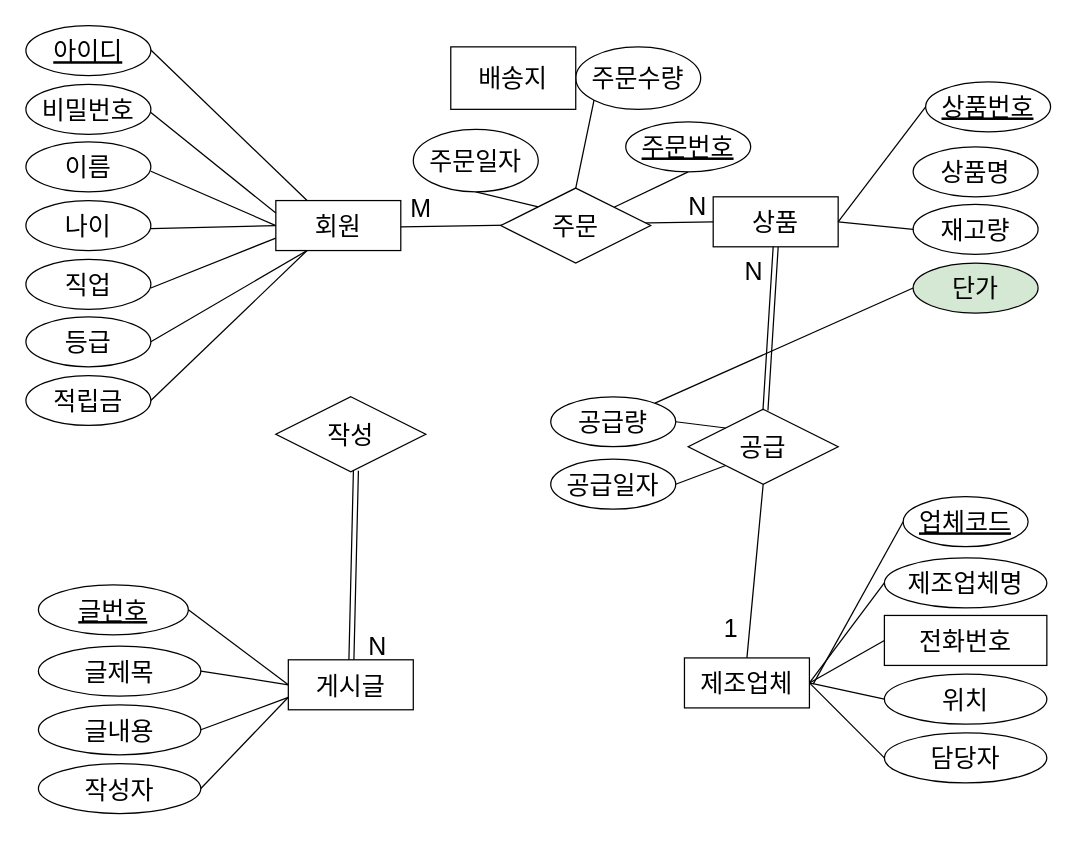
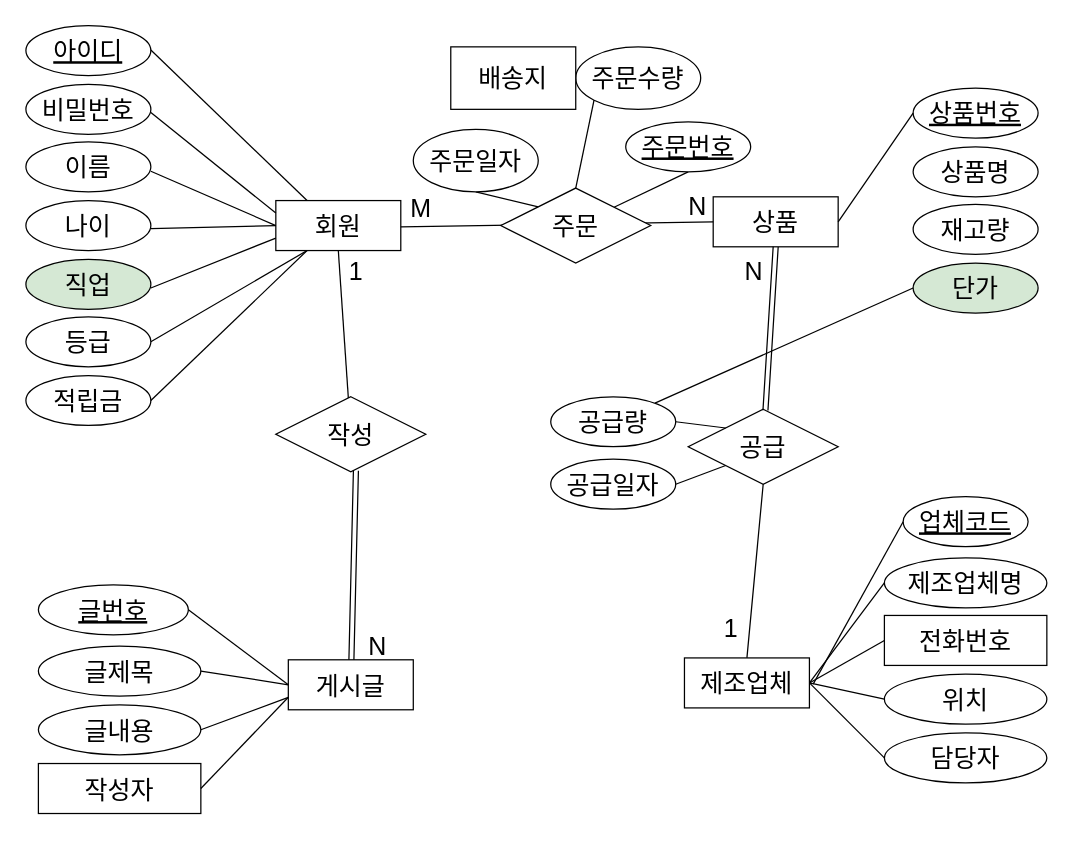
node "상품번호": moved (988, 107) -> (976, 113)
edge "상품" -- "재고량": removed
node "직업": fillcolor #ffffff -> #d5e8d4
edge "회원" -- "작성": added, label "1"
node "작성자": shape ellipse -> rectangle
